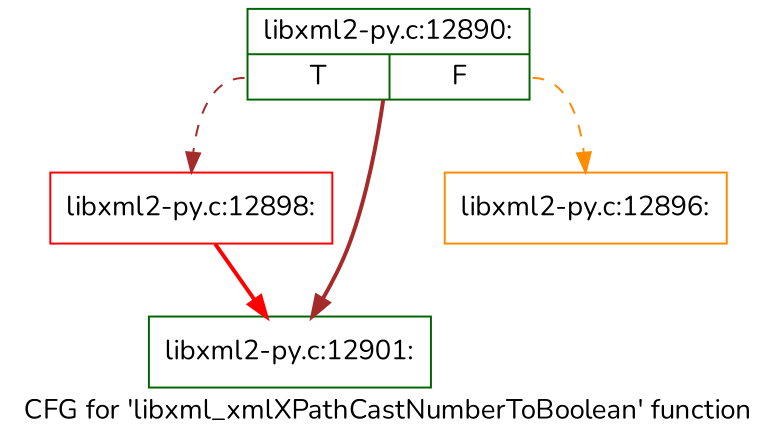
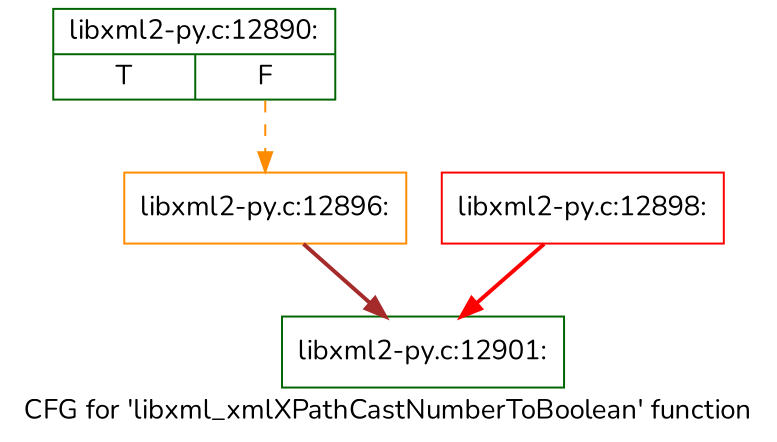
edge "libxml2-py.c:12890:" -> "libxml2-py.c:12898:": removed
edge "libxml2-py.c:12890:" -> "libxml2-py.c:12901:": now "libxml2-py.c:12896:" -> "libxml2-py.c:12901:"
